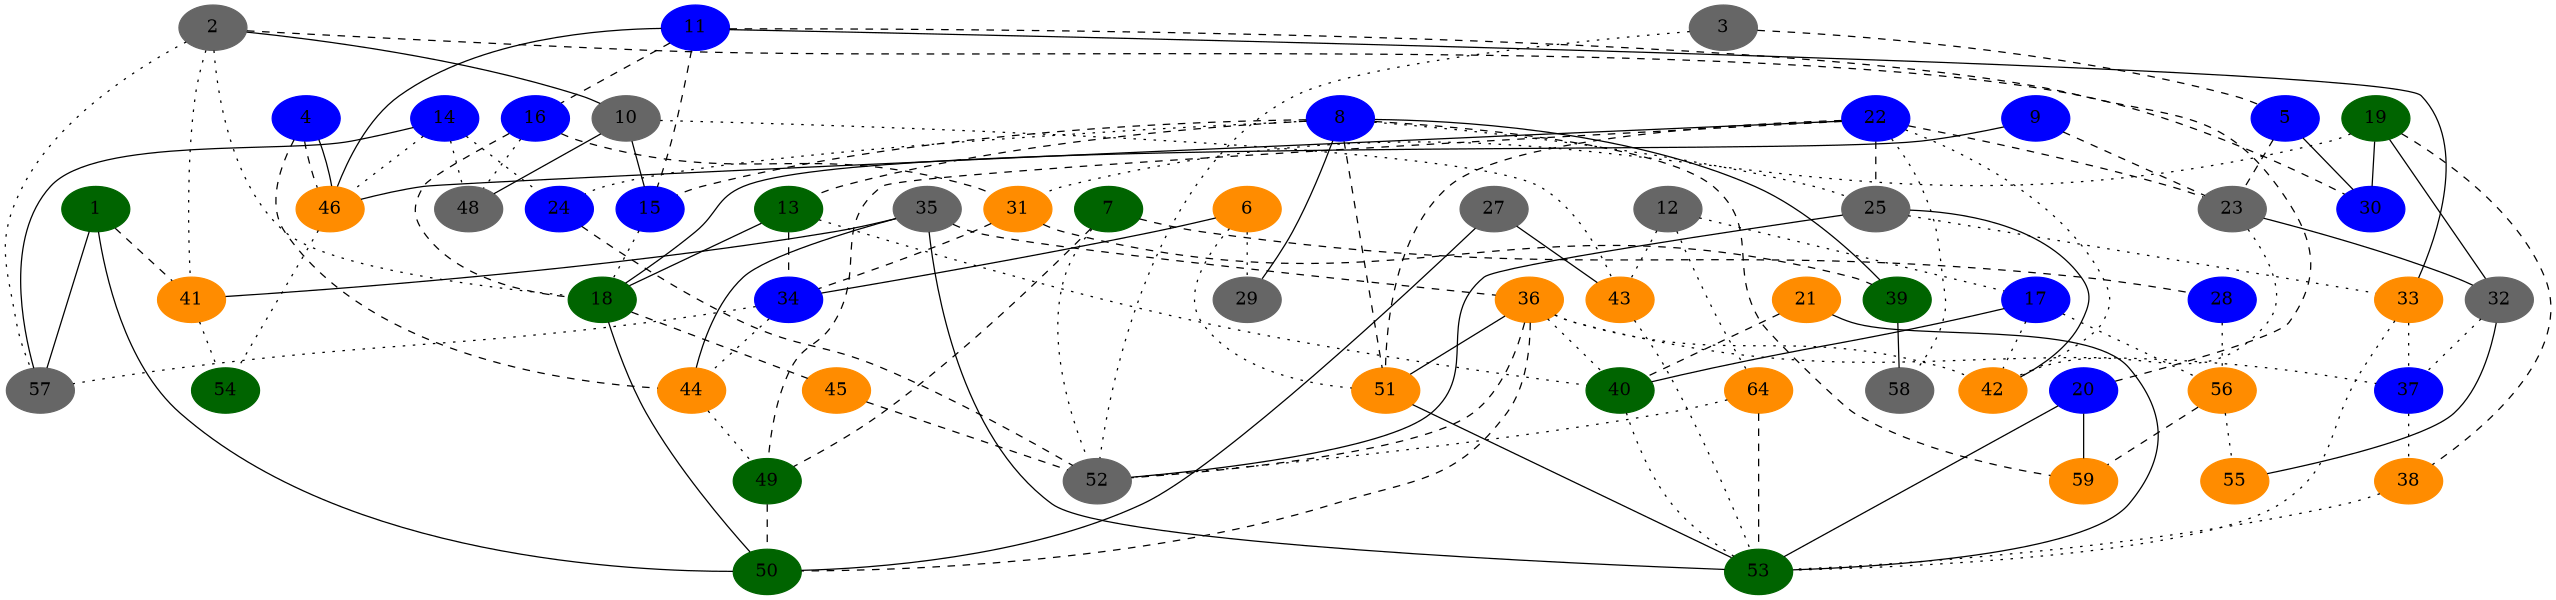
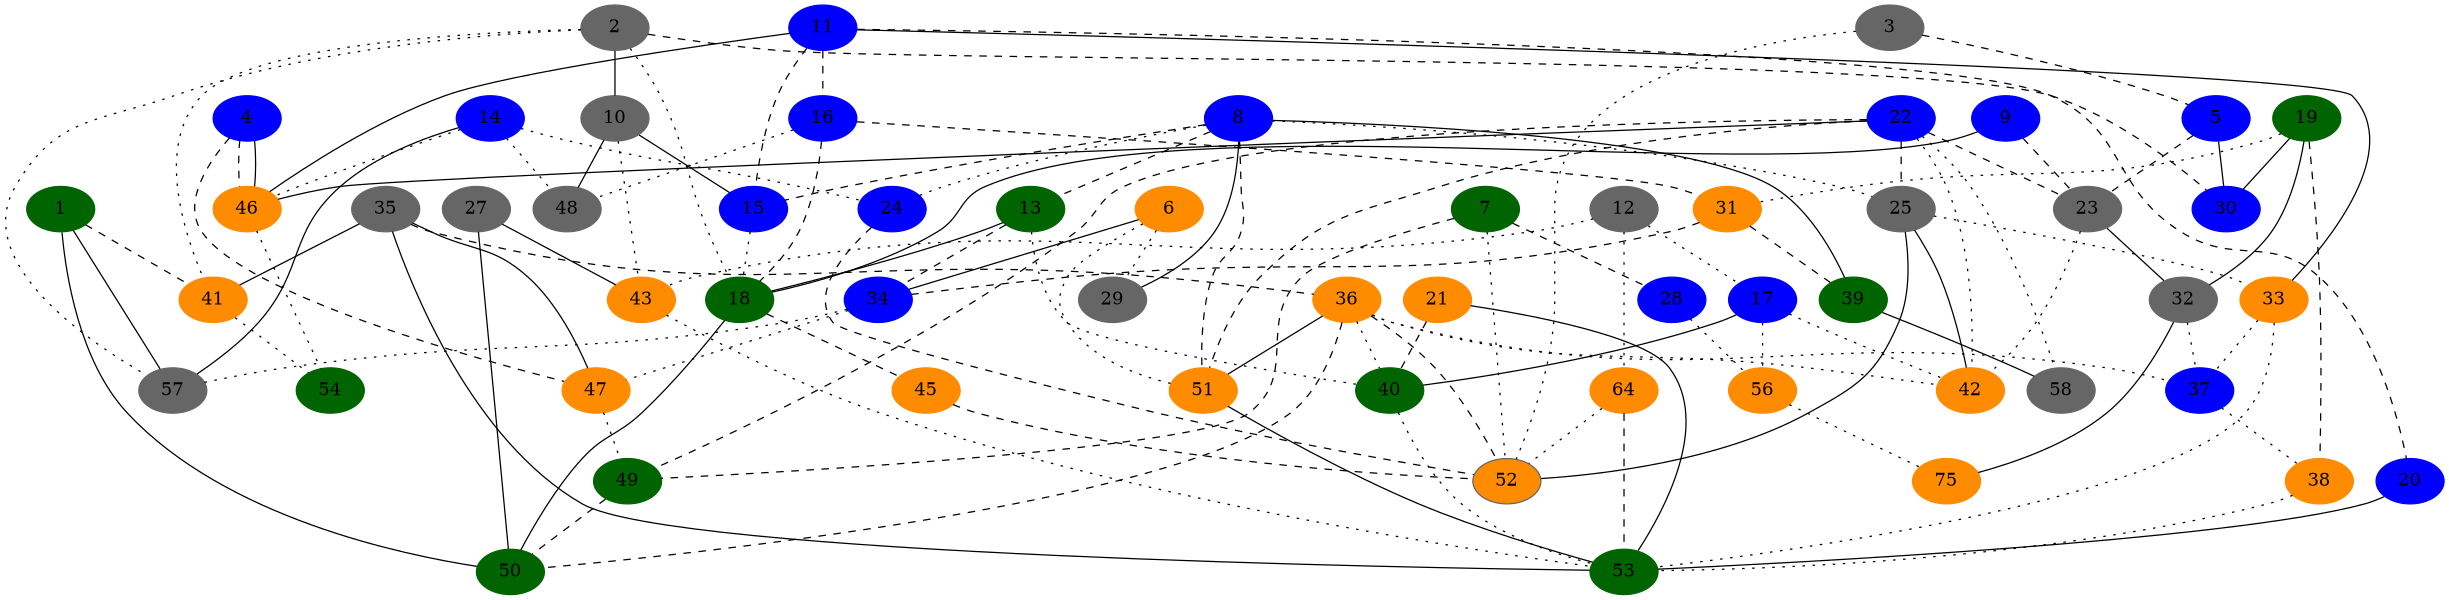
node "44": label "44" -> "47"
node "52": fillcolor gray40 -> darkorange
node "59": removed
node "55": label "55" -> "75"
